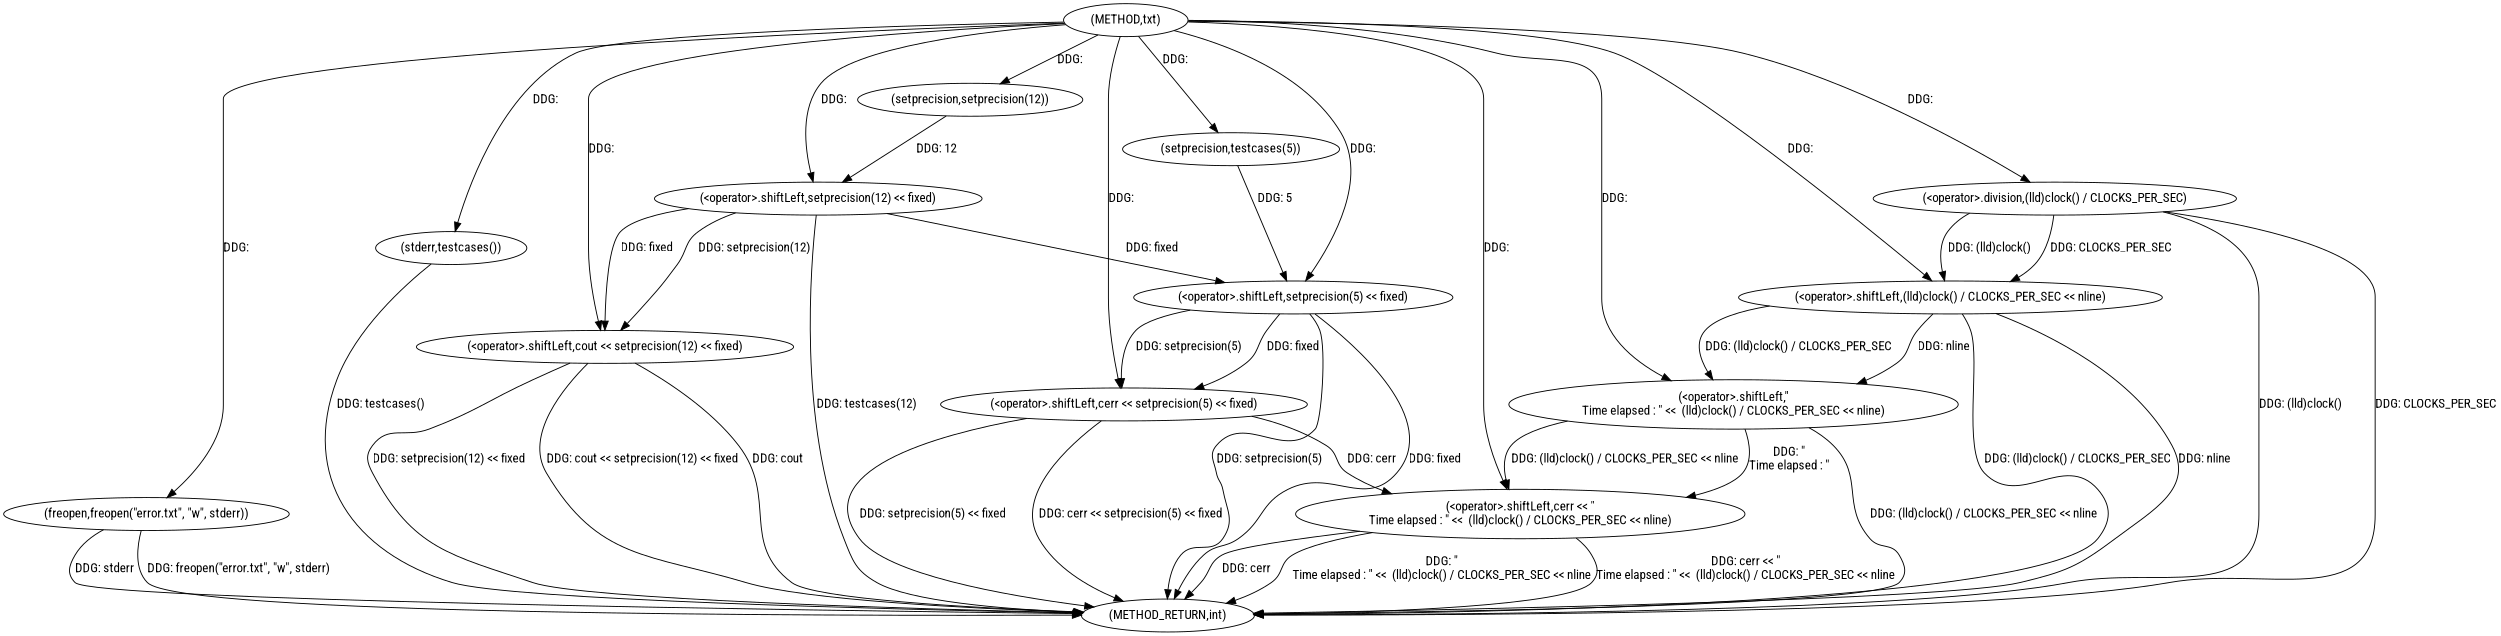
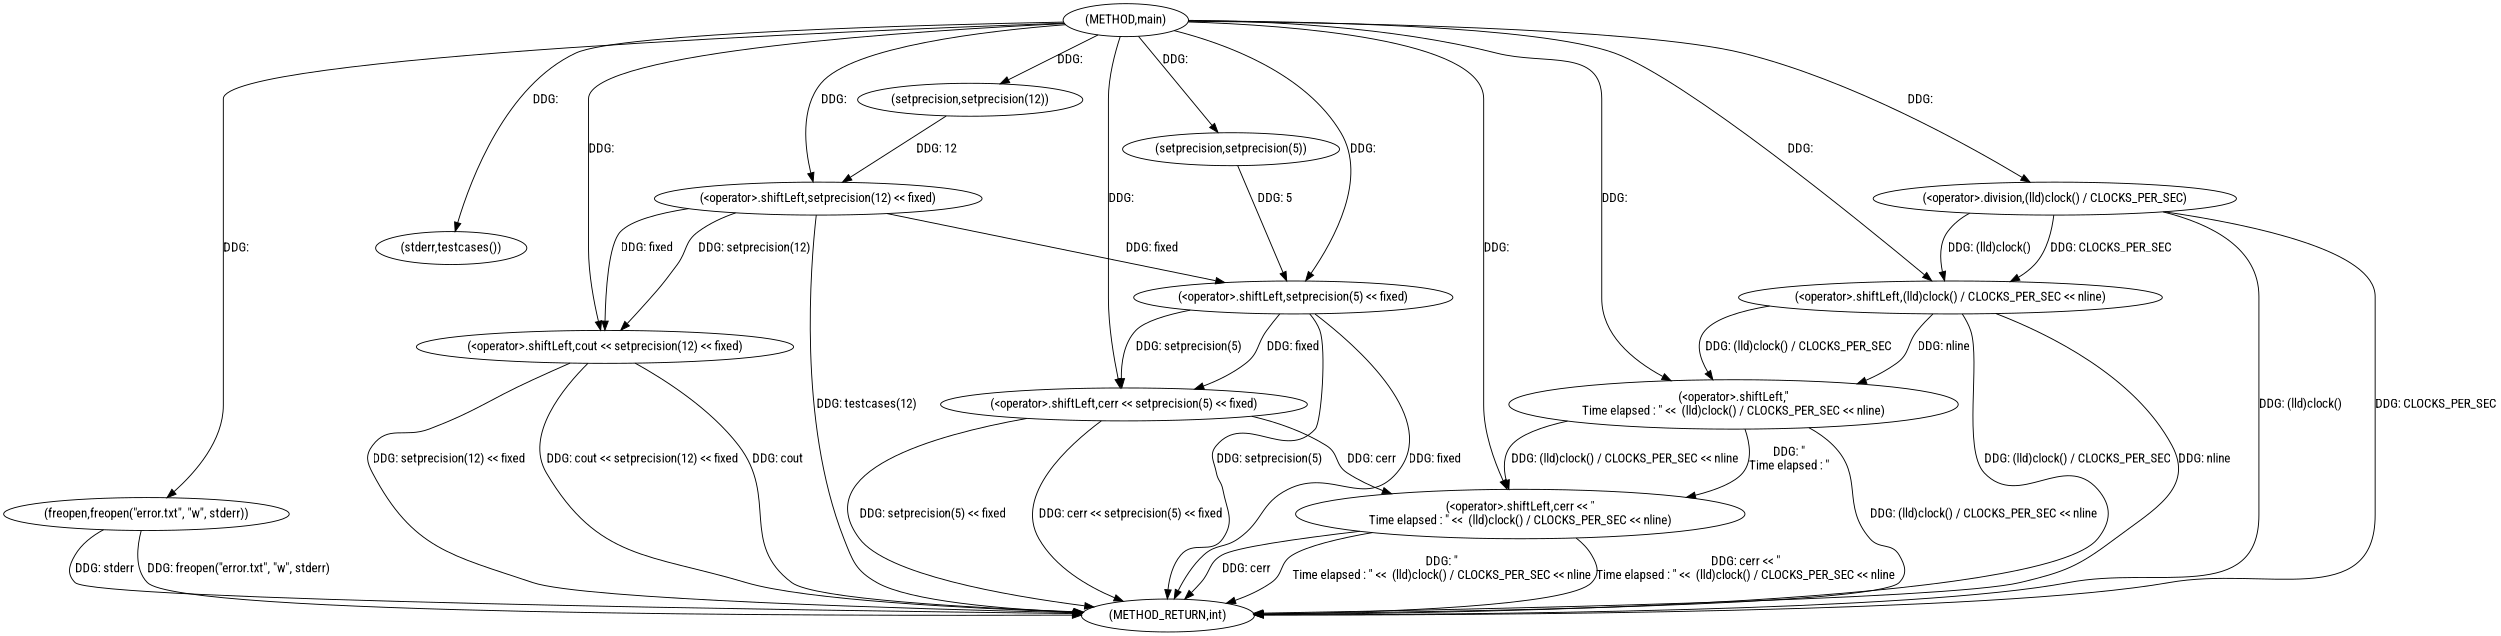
node "(METHOD,txt)": label "(METHOD,txt)" -> "(METHOD,main)"
node "(setprecision,testcases(5))": label "(setprecision,testcases(5))" -> "(setprecision,setprecision(5))"
edge "(stderr,testcases())" -> "(METHOD_RETURN,int)": removed, label "DDG: testcases()"
